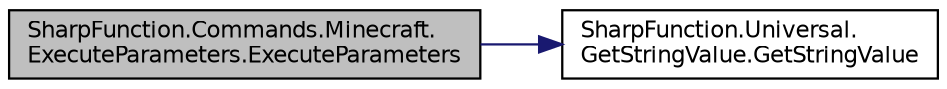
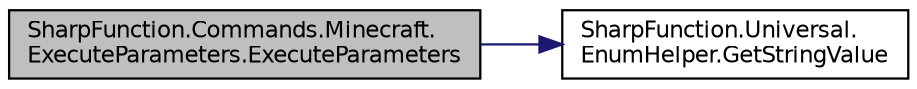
node "SharpFunction.Universal. GetStringValue.GetStringValue": label "SharpFunction.Universal. GetStringValue.GetStringValue" -> "SharpFunction.Universal. EnumHelper.GetStringValue"
